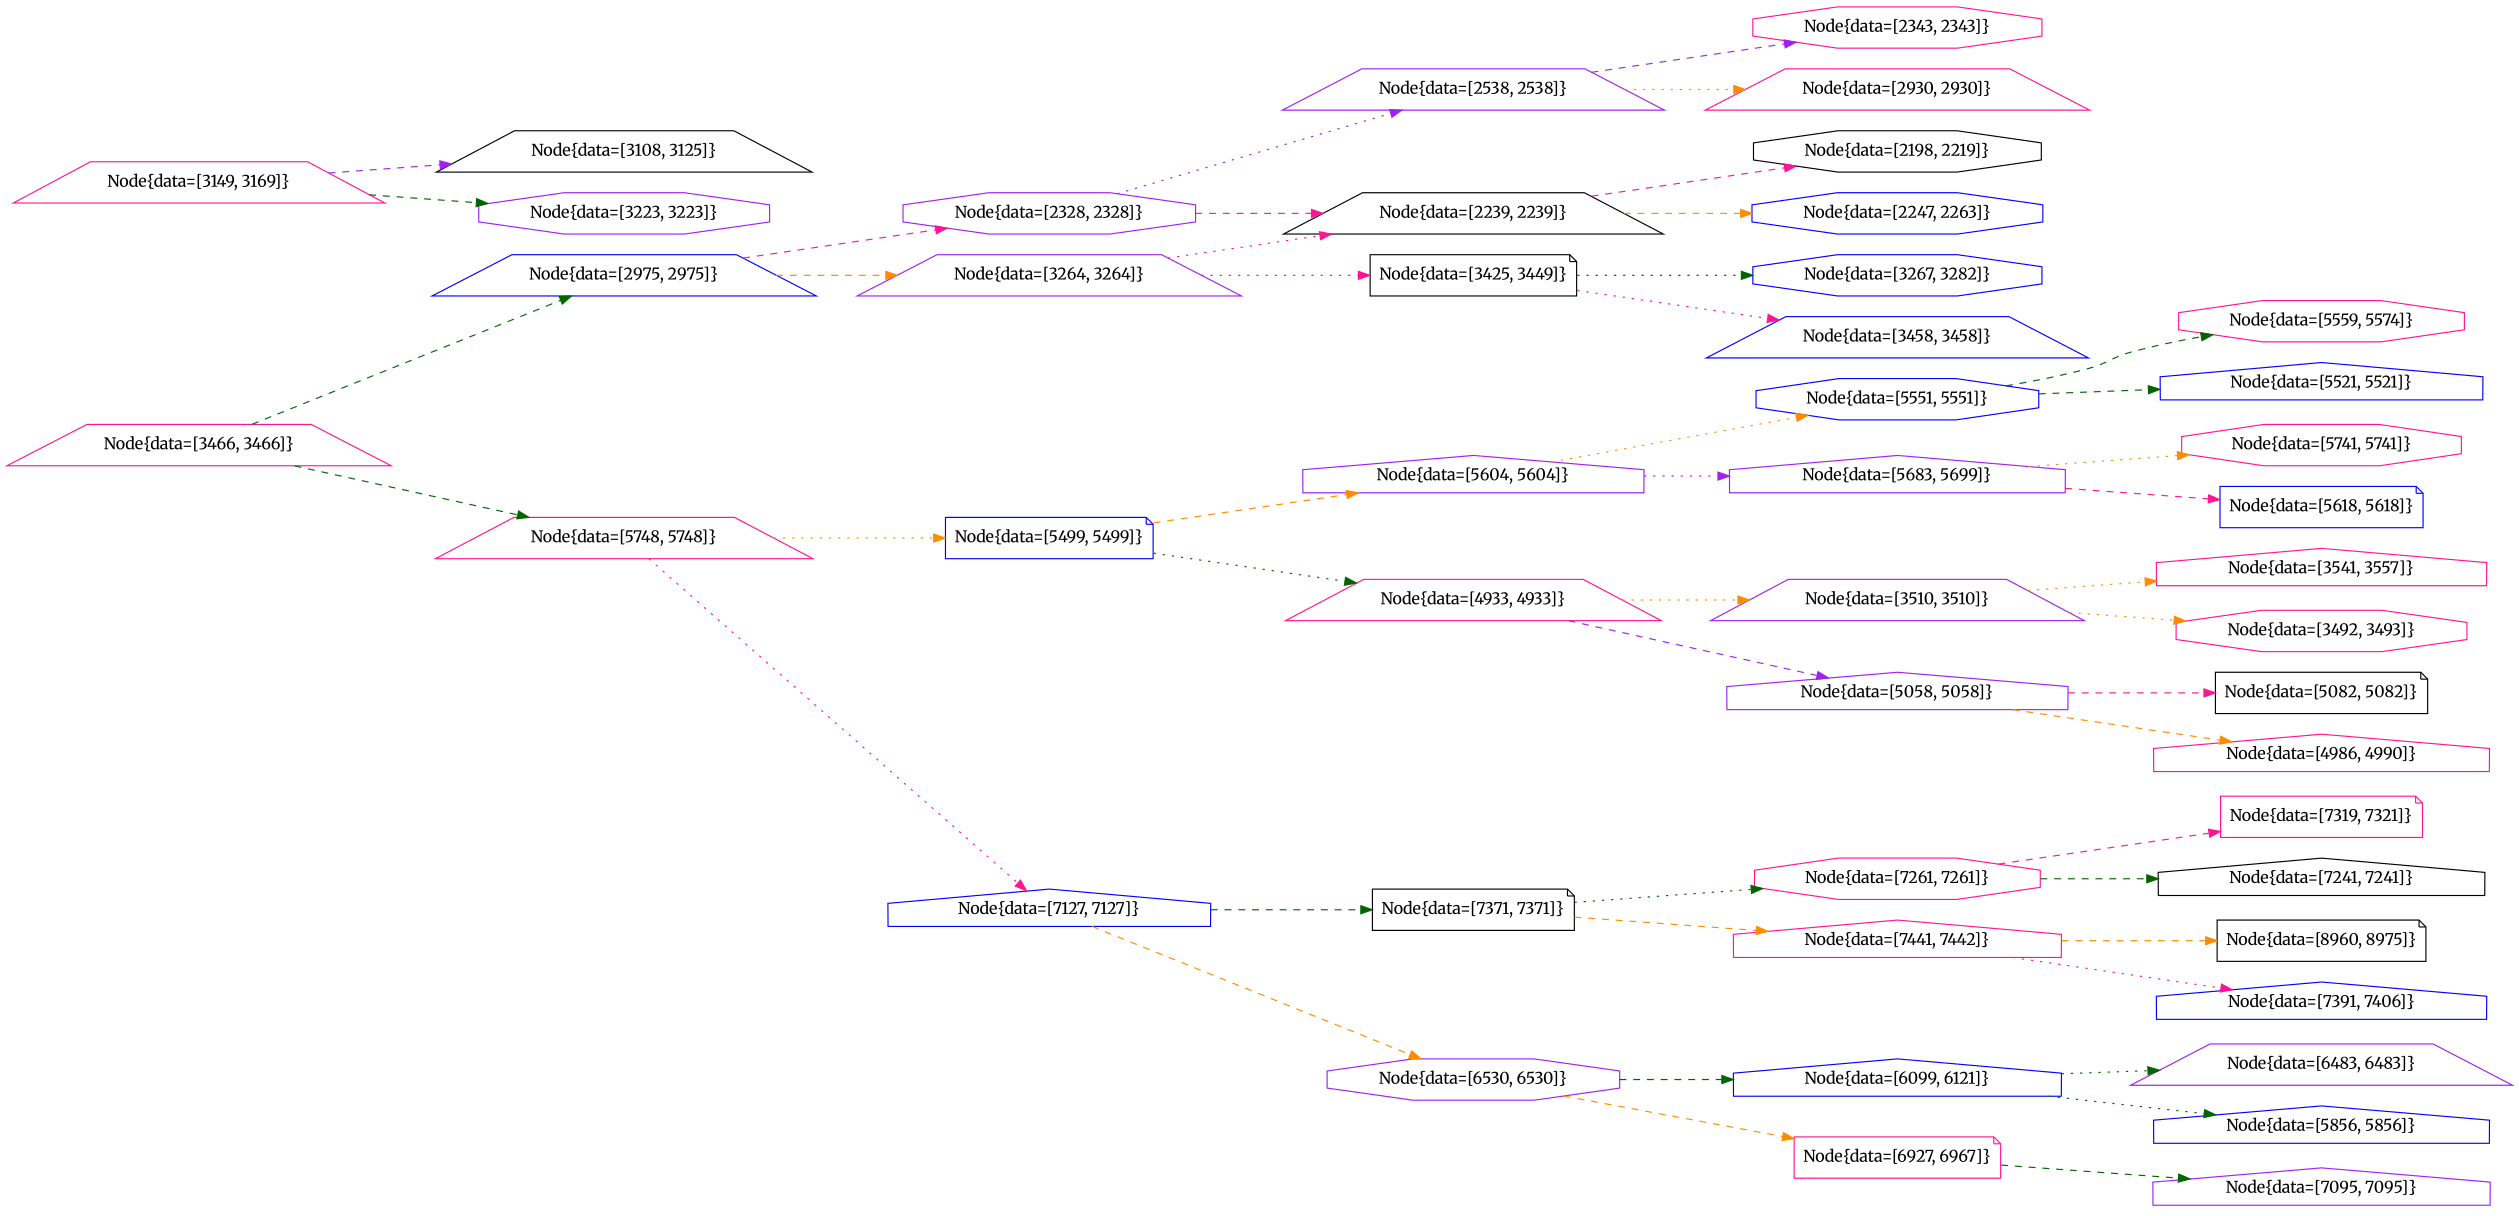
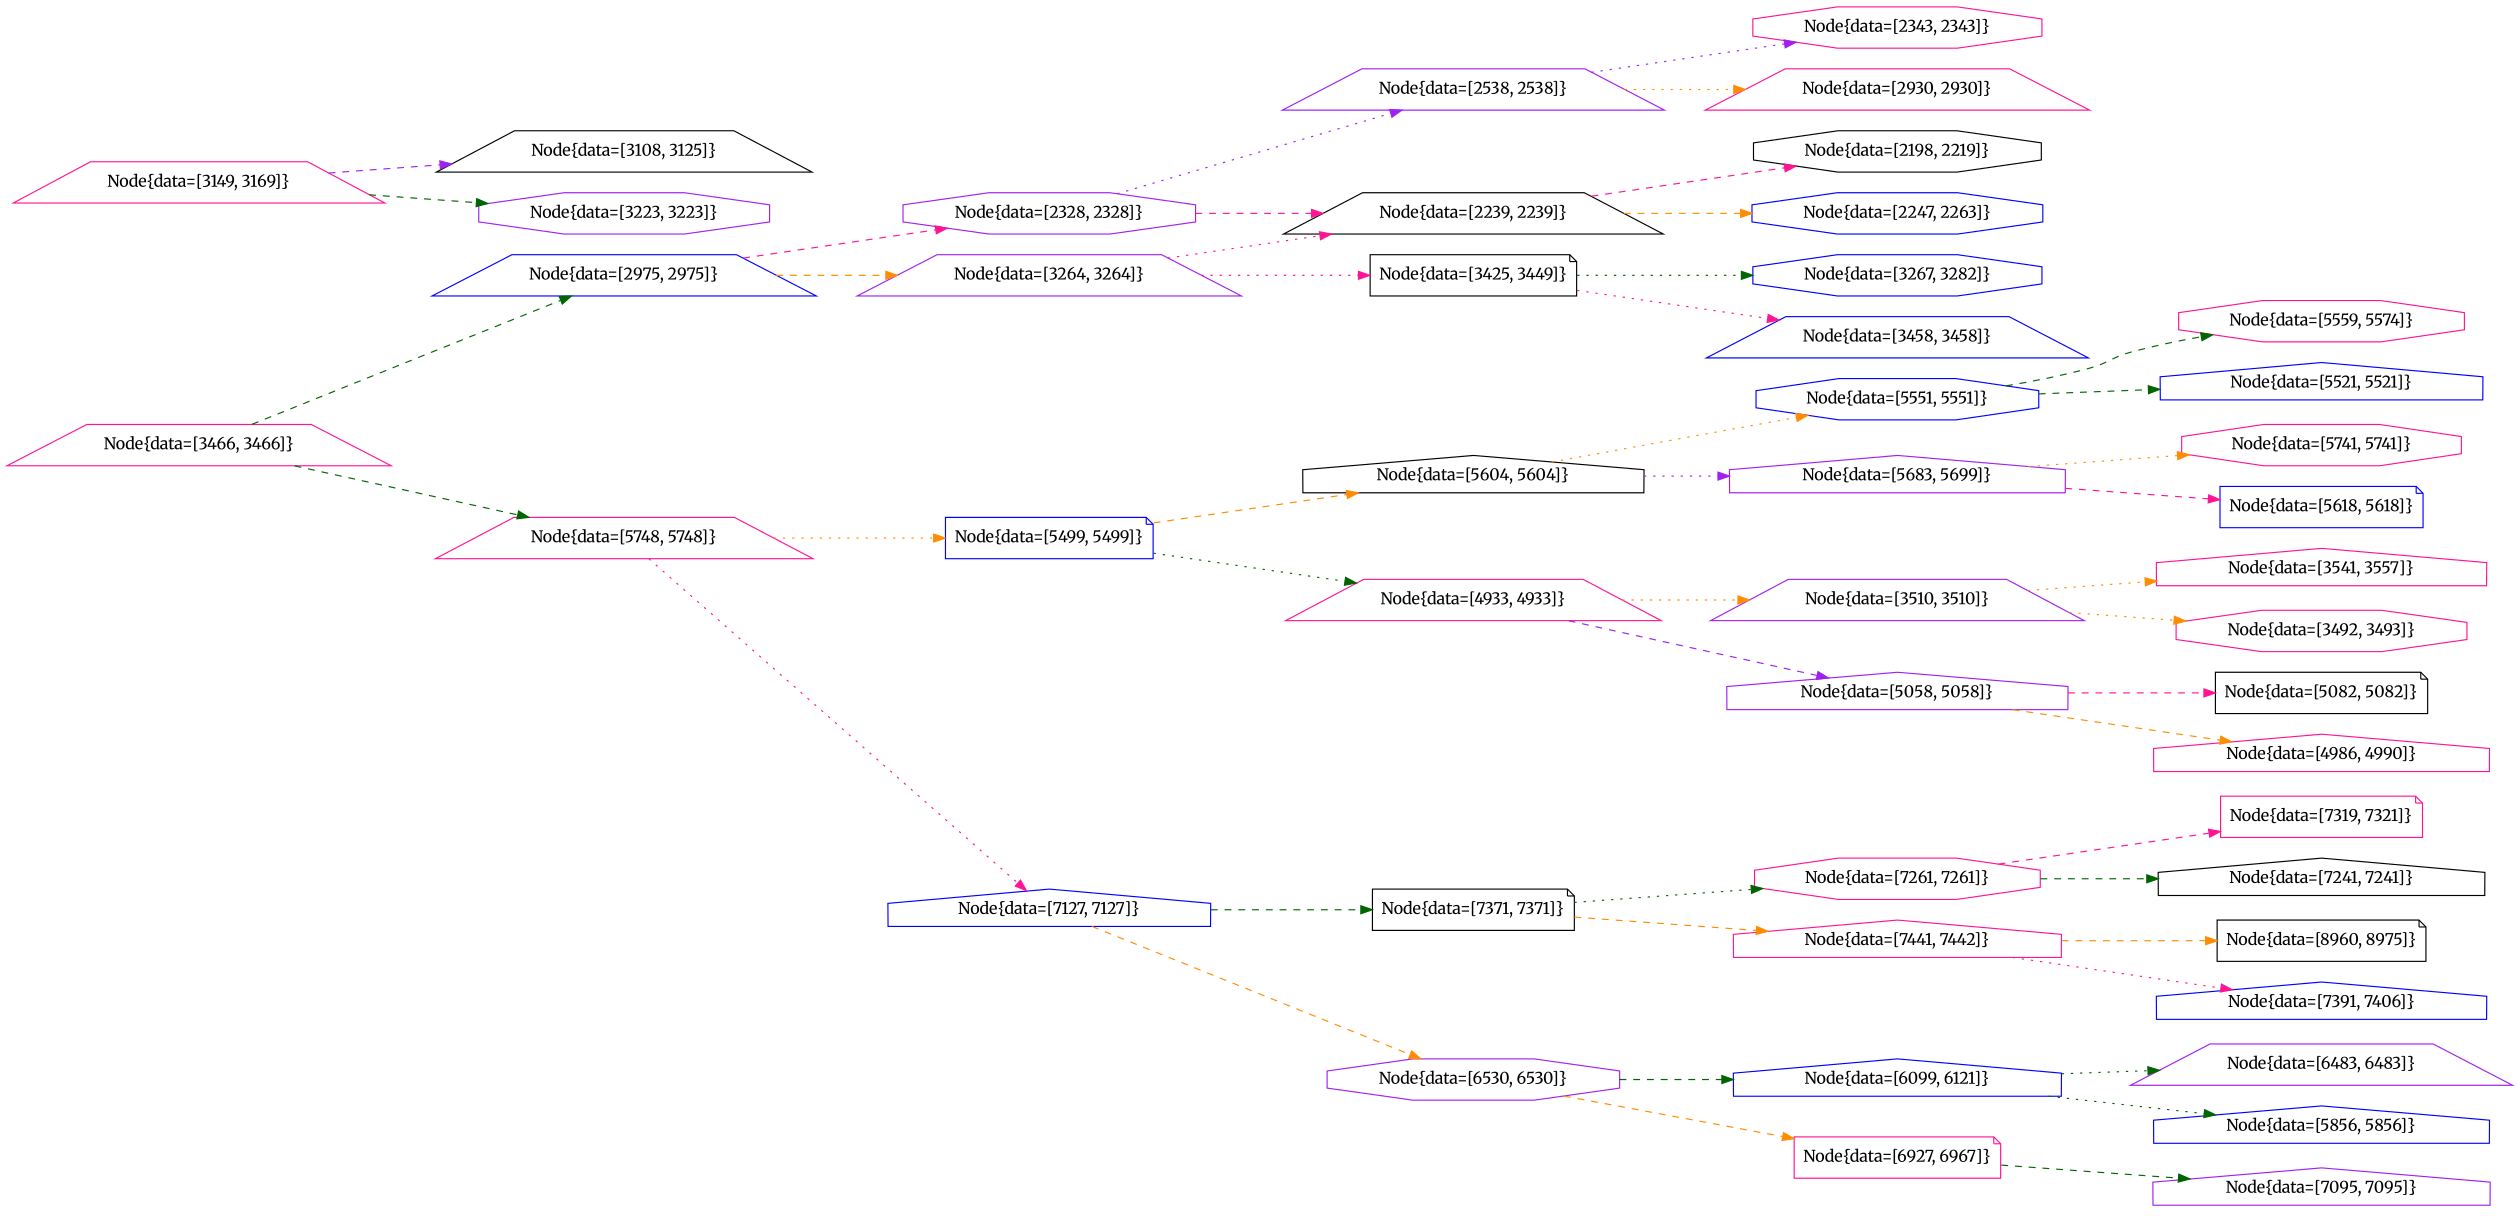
edge "Node{data=[2538, 2538]}" -> "Node{data=[2343, 2343]}": style dashed -> dotted
node "Node{data=[5604, 5604]}": color purple -> black
